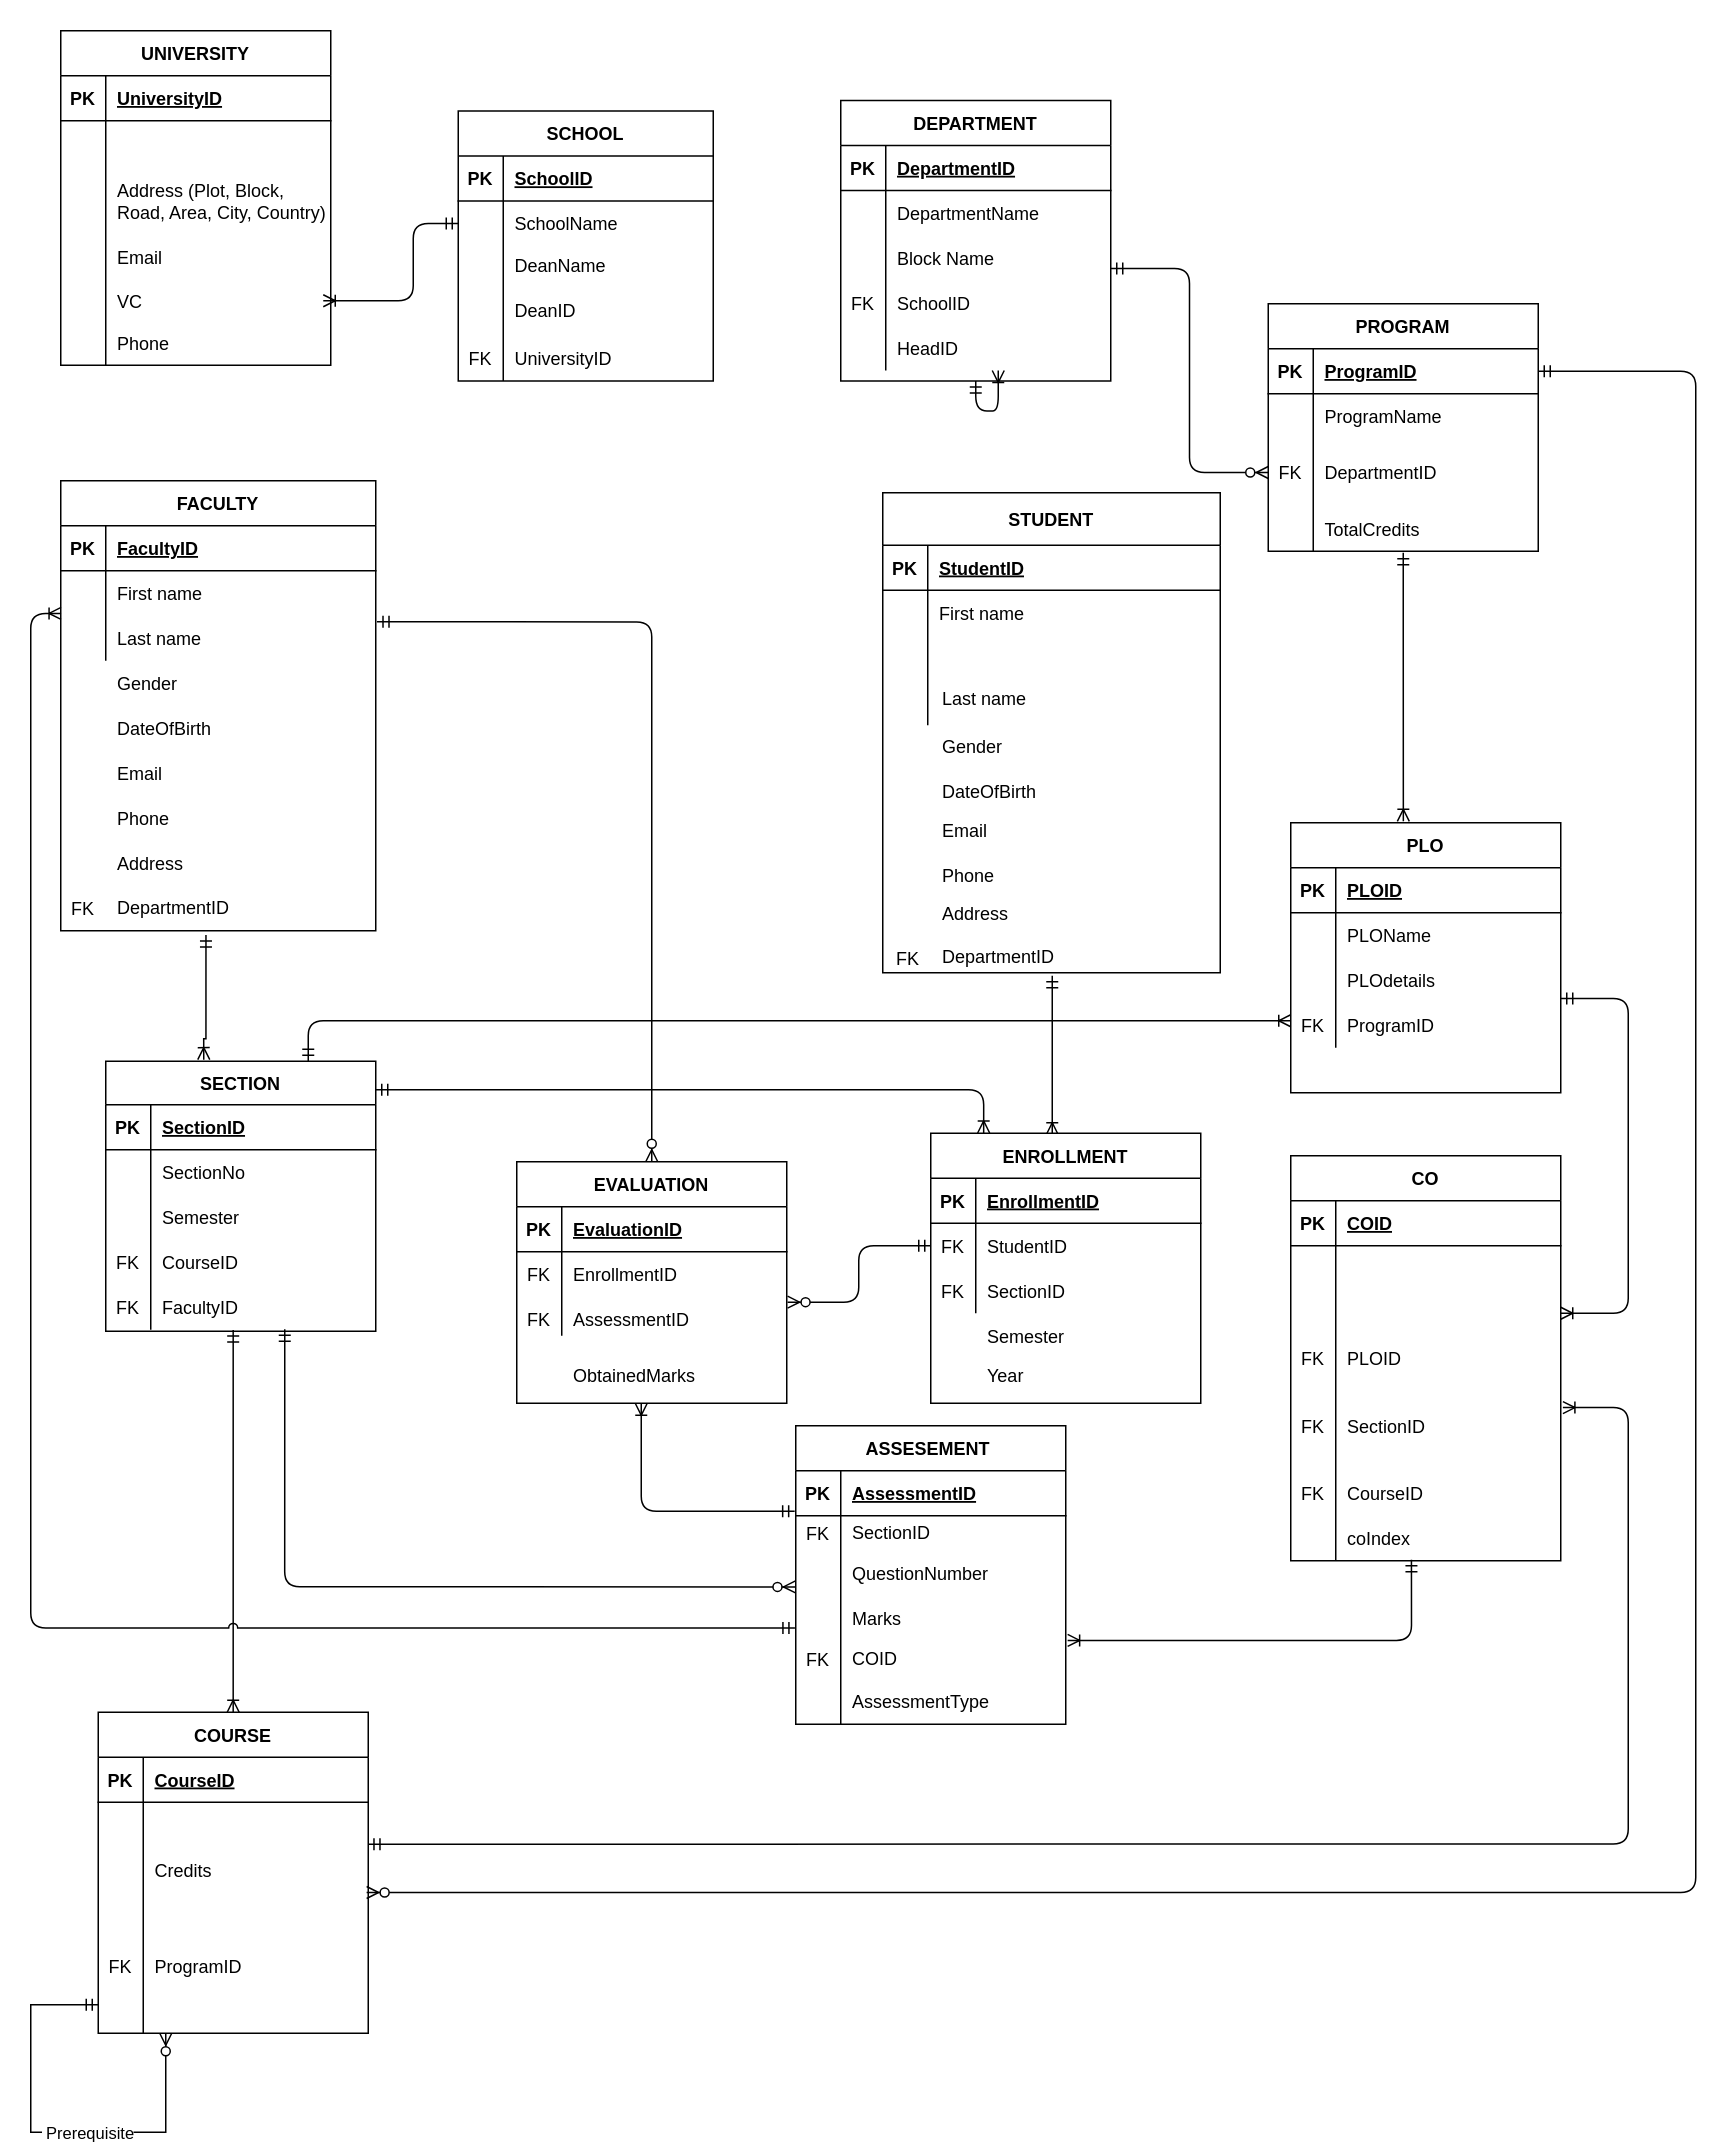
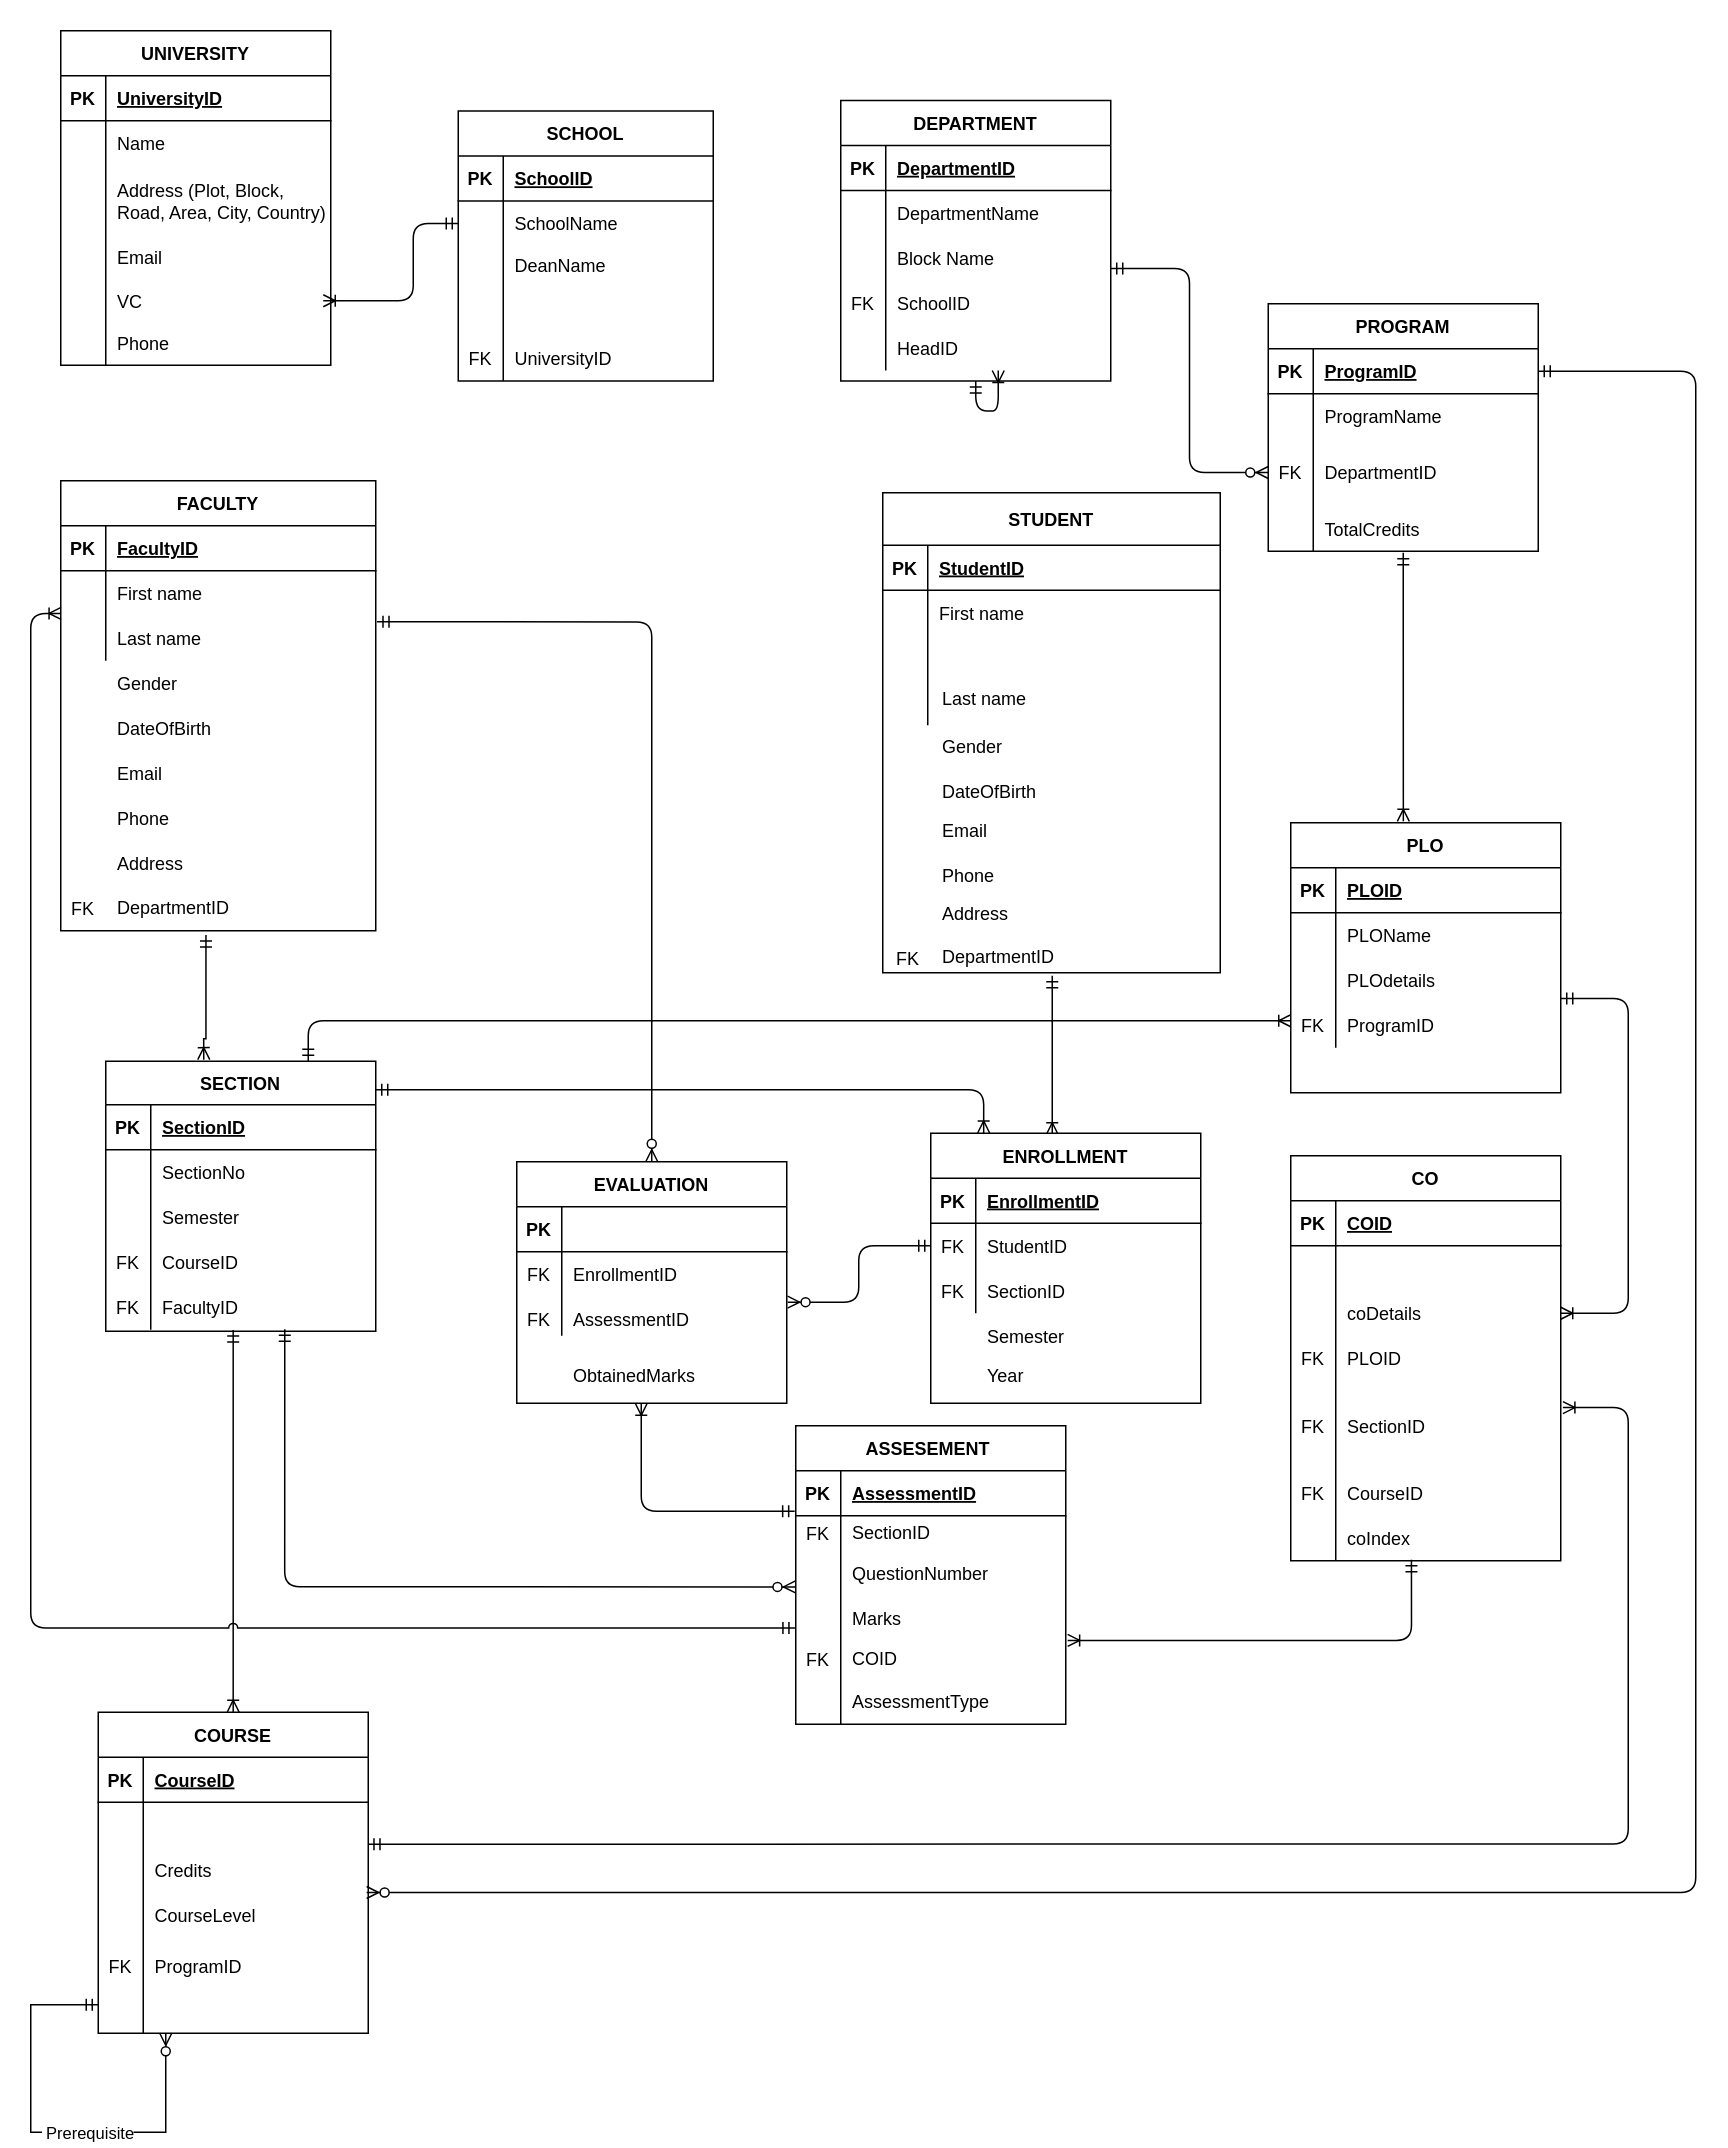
node "Name": added
node "DeanID": removed
node "EvaluationID": removed
node "coDetails": added
node "CourseLevel": added
